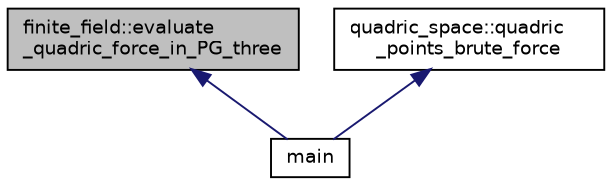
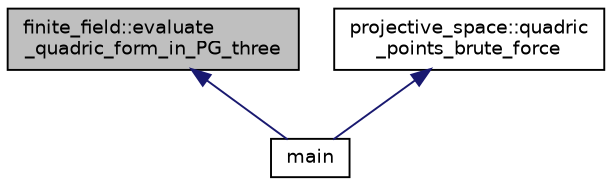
node "finite_field::evaluate _quadric_force_in_PG_three": label "finite_field::evaluate _quadric_force_in_PG_three" -> "finite_field::evaluate _quadric_form_in_PG_three"
node "quadric_space::quadric _points_brute_force": label "quadric_space::quadric _points_brute_force" -> "projective_space::quadric _points_brute_force"
